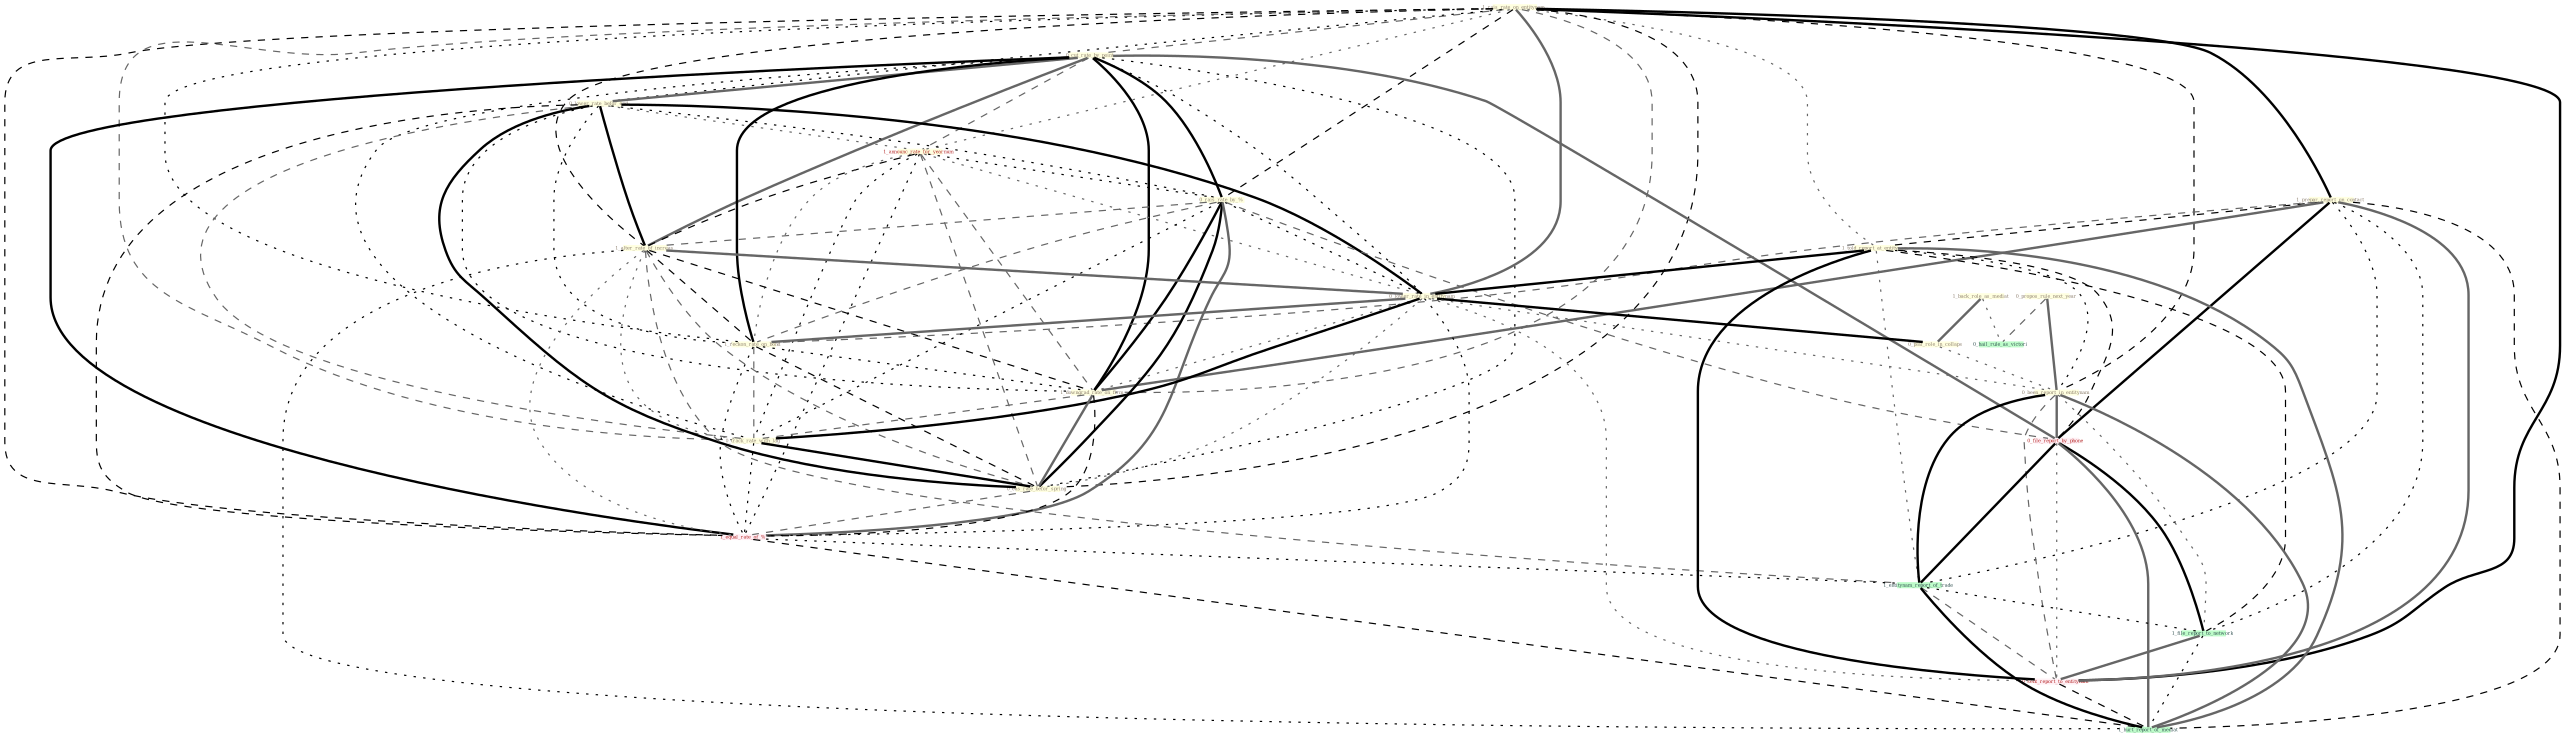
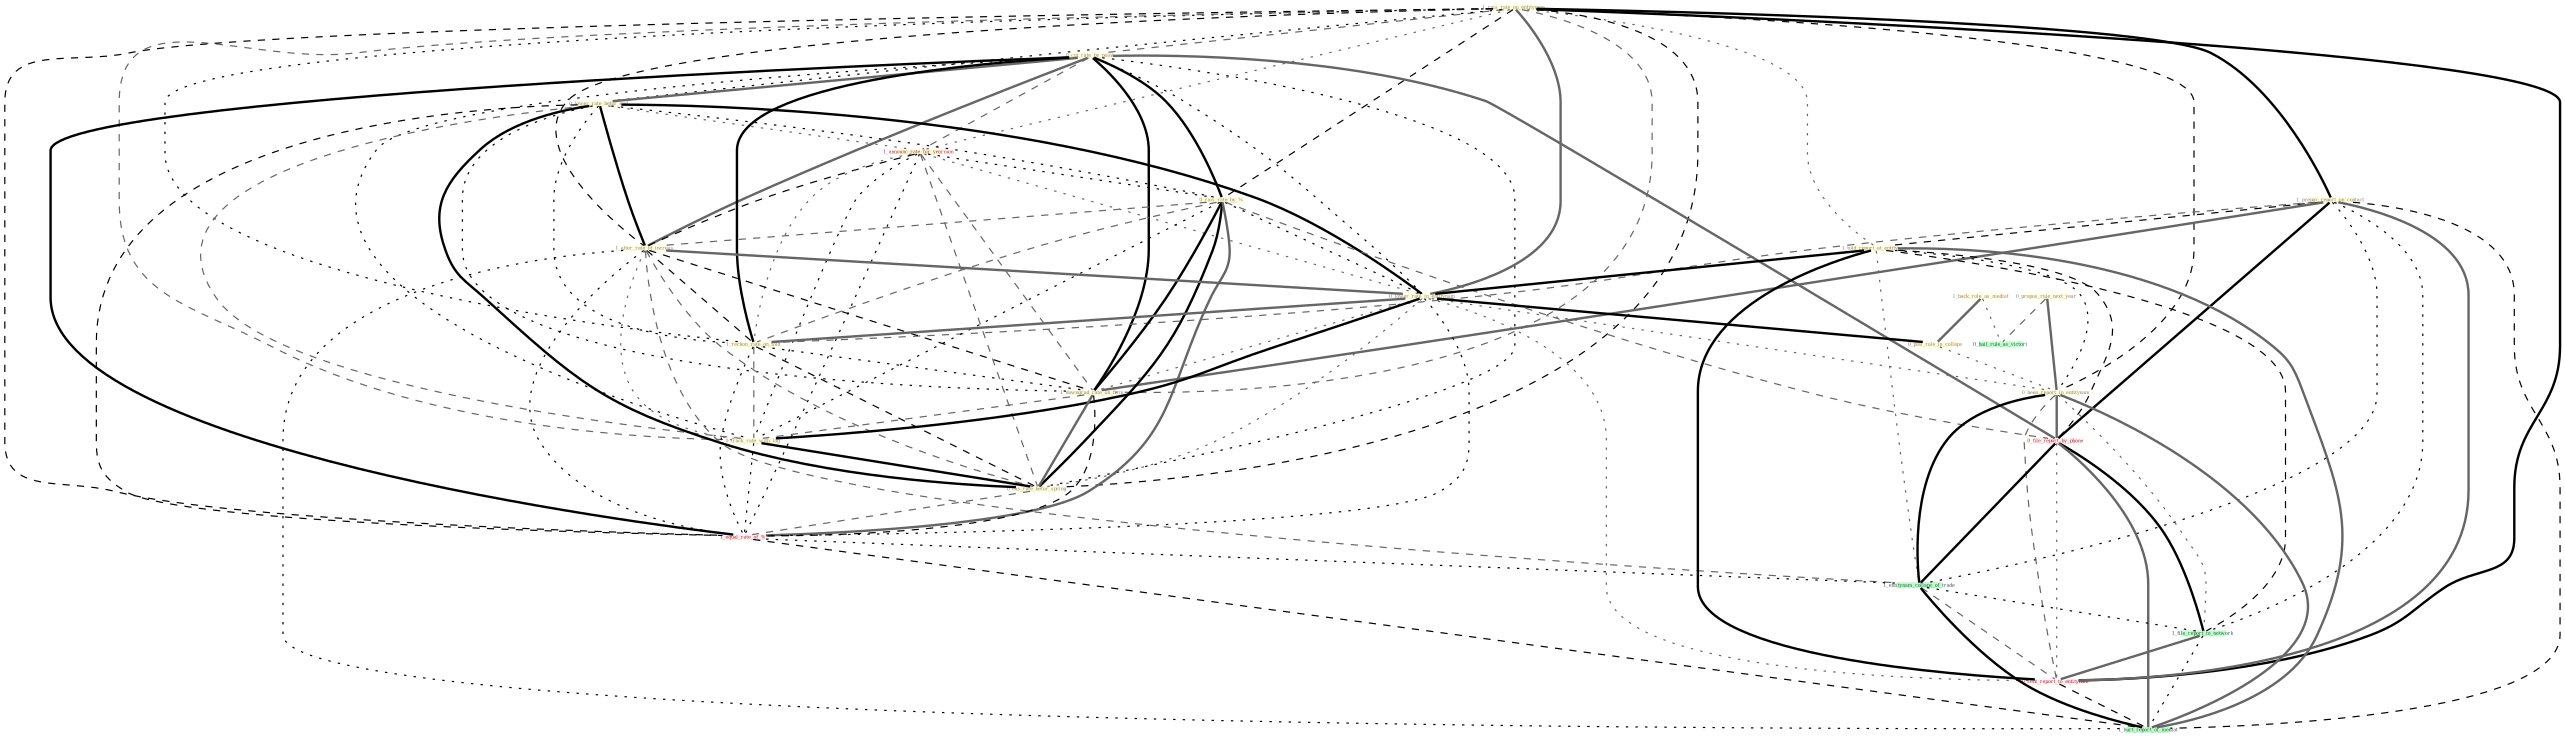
node "1_reckon_rate_on_bond": label "1_reckon_rate_on_bond" -> "1_reckon_rate_on_told"
edge "1_alter_rate_of_increas" -- "1_equal_rate_of_%": color gray40 -> black
node "1_entitynam_report_of_trade": label "1_entitynam_report_of_trade" -> "1_entitynam_collaps_of_trade"
